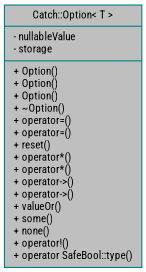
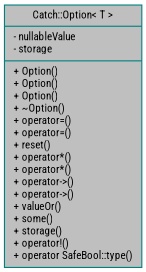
node "Catch::Option< T >": text "+ none()" -> "+ storage()"
